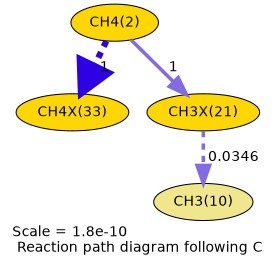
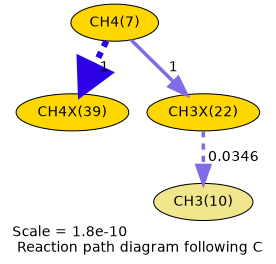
node "CH4(2)": label "CH4(2)" -> "CH4(7)"
node "CH4X(33)": label "CH4X(33)" -> "CH4X(39)"
node "CH3X(21)": label "CH3X(21)" -> "CH3X(22)"
